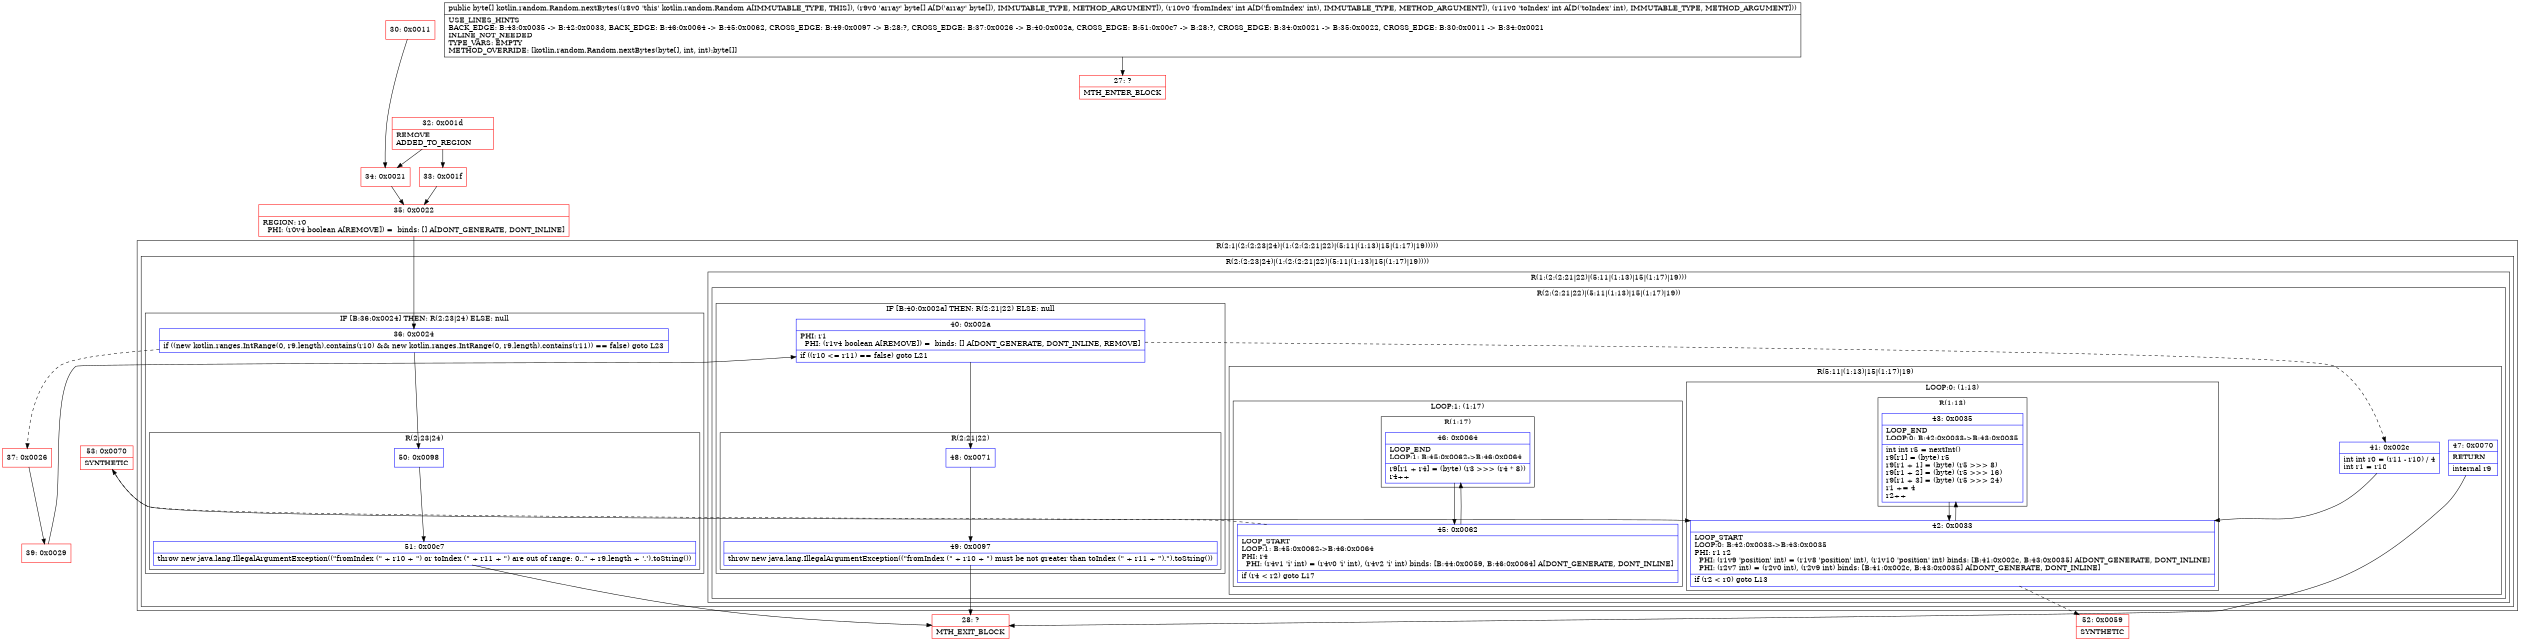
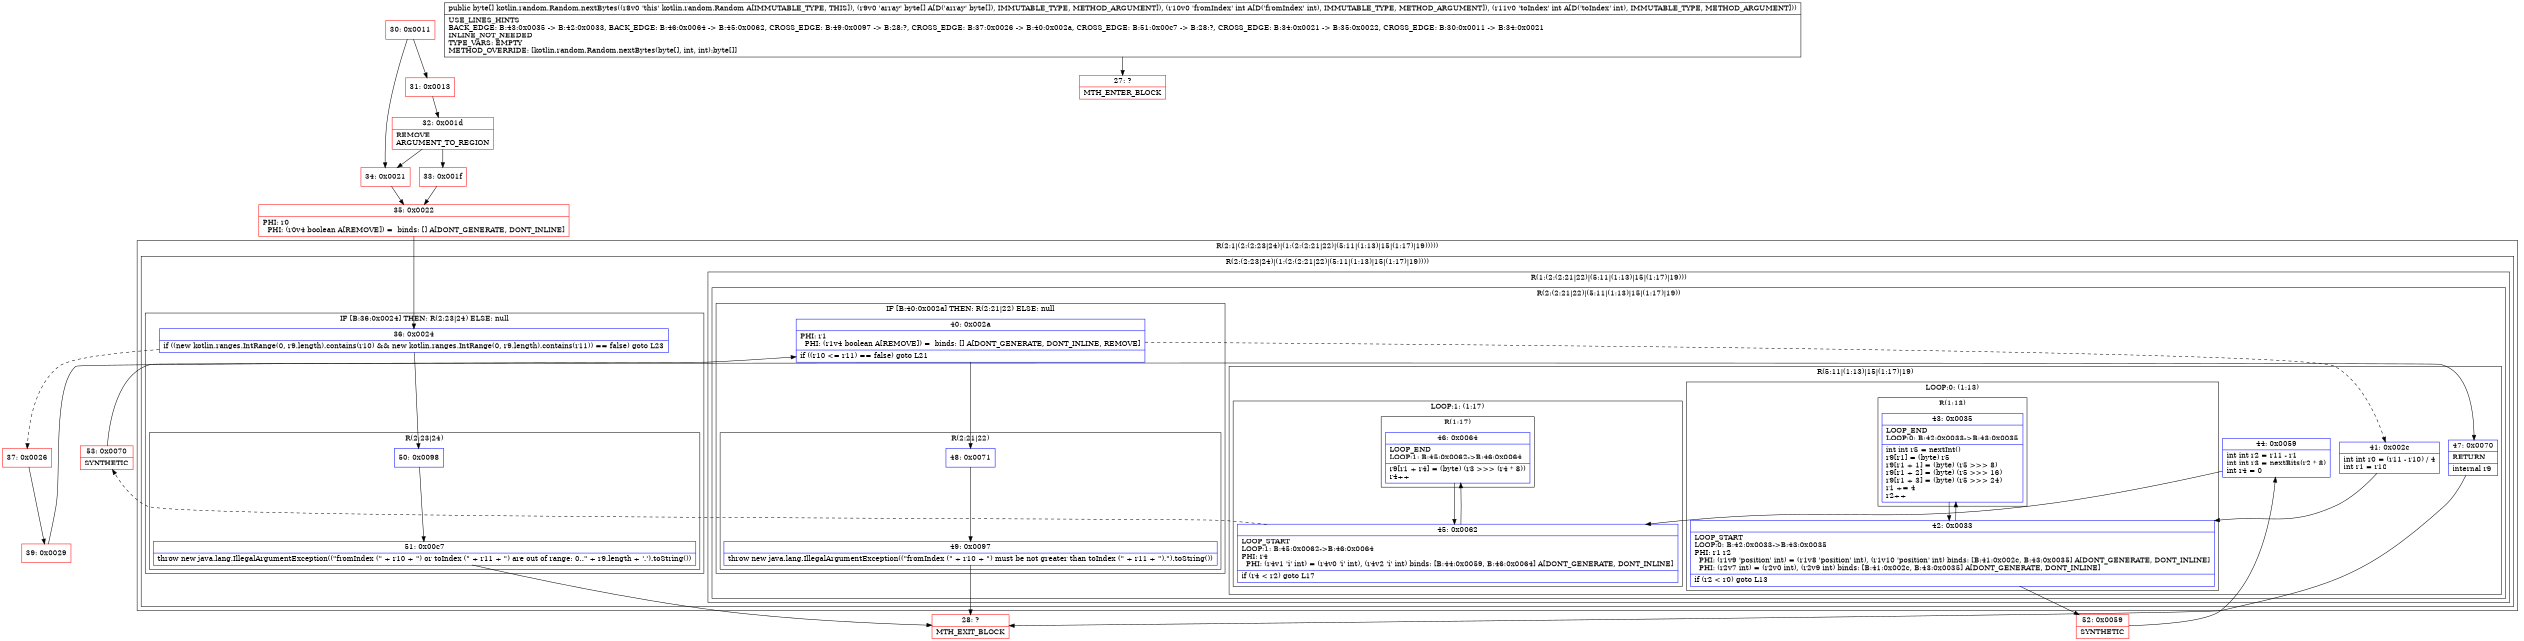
node "31: 0x0013": added
node "32: 0x001d": text "ADDED_TO_REGION" -> "ARGUMENT_TO_REGION"
node "35: 0x0022": text "REGION: r0" -> "PHI: r0"
node "44: 0x0059": added
edge "53: 0x0070" -> "42: 0x0033": now "53: 0x0070" -> "47: 0x0070"
edge "42: 0x0033" -> "52: 0x0059": style dashed -> solid
